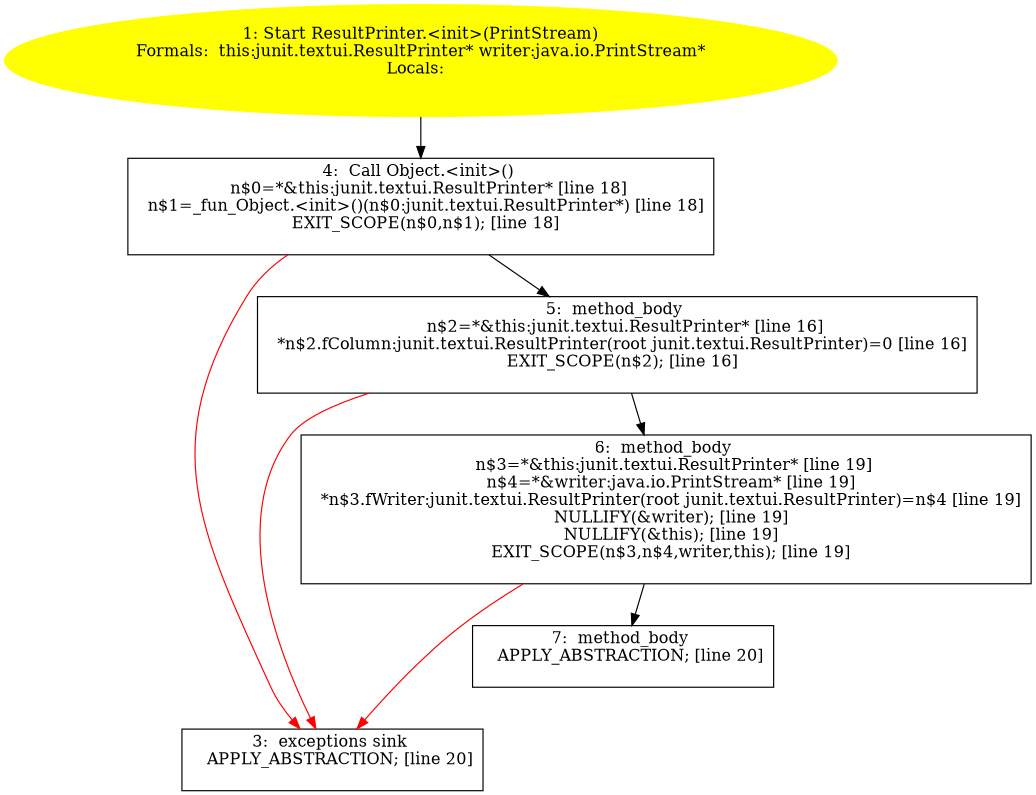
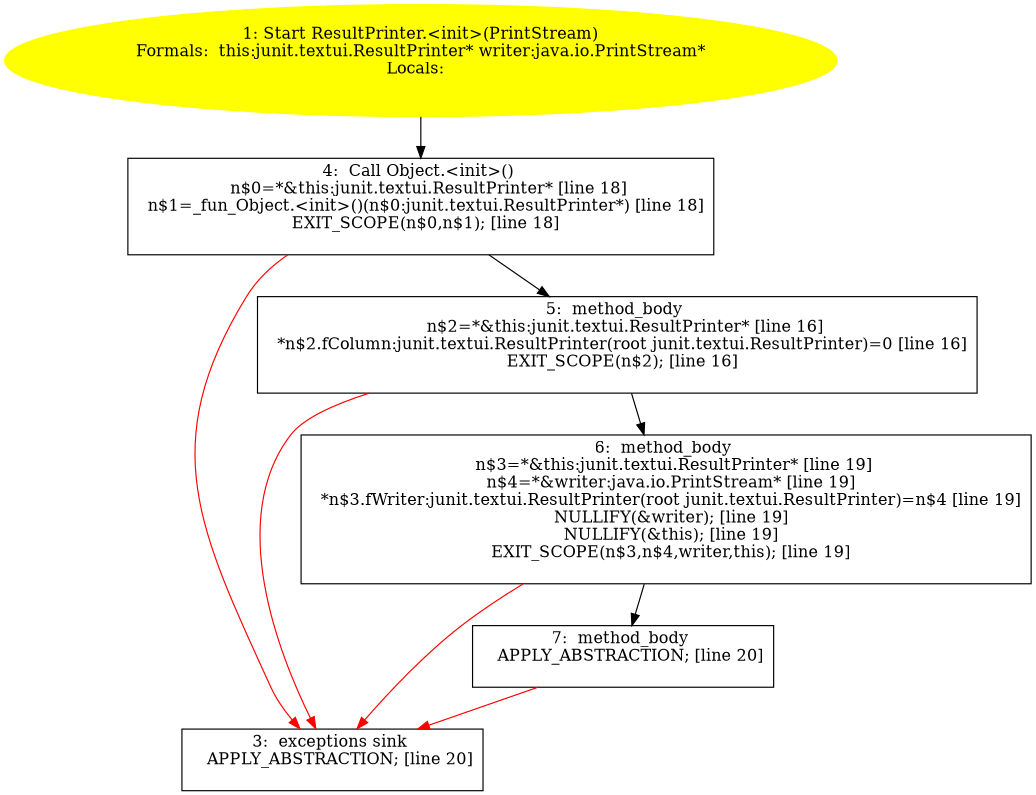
edge "7:  method_body APPLY_ABSTRACTION; [line 20]" -> "3:  exceptions sink APPLY_ABSTRACTION; [line 20]": added
